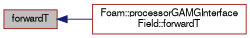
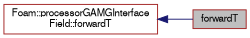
edge "Foam::processorGAMGInterface Field::forwardT" -> "forwardT": reversed
